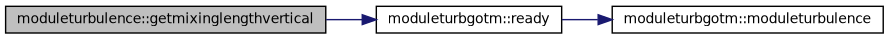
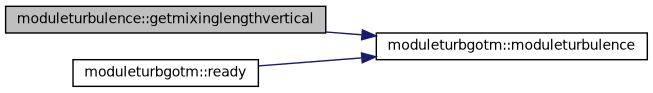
edge "moduleturbulence::getmixinglengthvertical" -> "moduleturbgotm::ready": now "moduleturbulence::getmixinglengthvertical" -> "moduleturbgotm::moduleturbulence"
